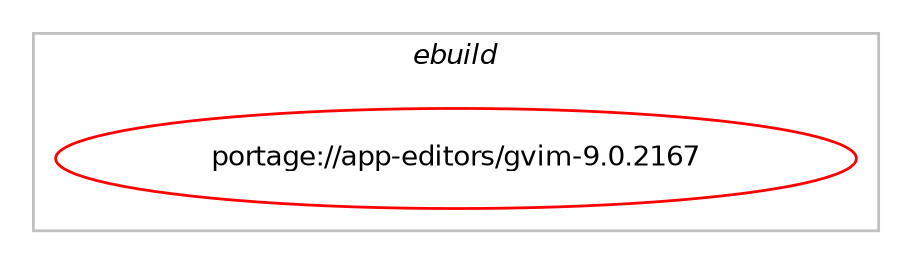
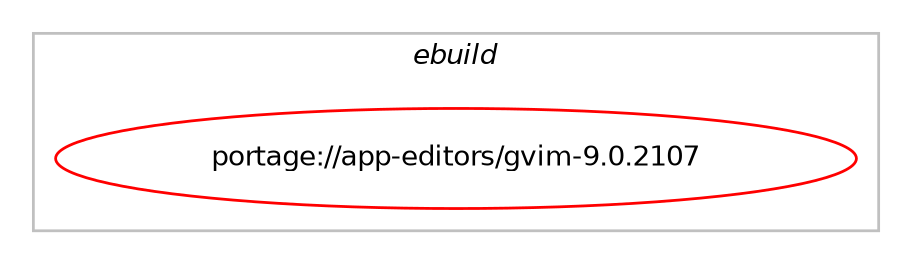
node "portage://app-editors/gvim-9.0.2167": label "portage://app-editors/gvim-9.0.2167" -> "portage://app-editors/gvim-9.0.2107"
